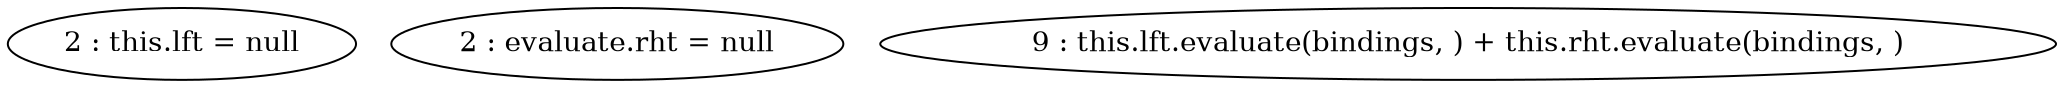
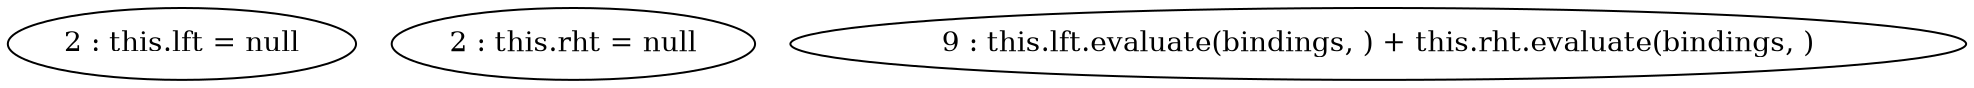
node "2 : evaluate.rht = null": label "2 : evaluate.rht = null" -> "2 : this.rht = null"
